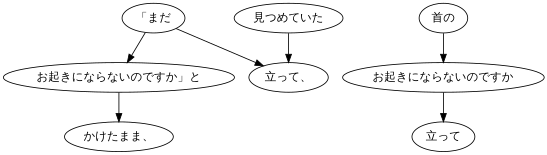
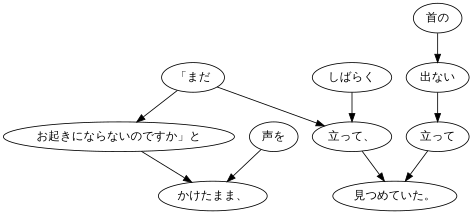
node "見つめていた": label "見つめていた" -> "しばらく"
node "お起きにならないのですか": label "お起きにならないのですか" -> "出ない"
node "声を": added
node "見つめていた。": added
